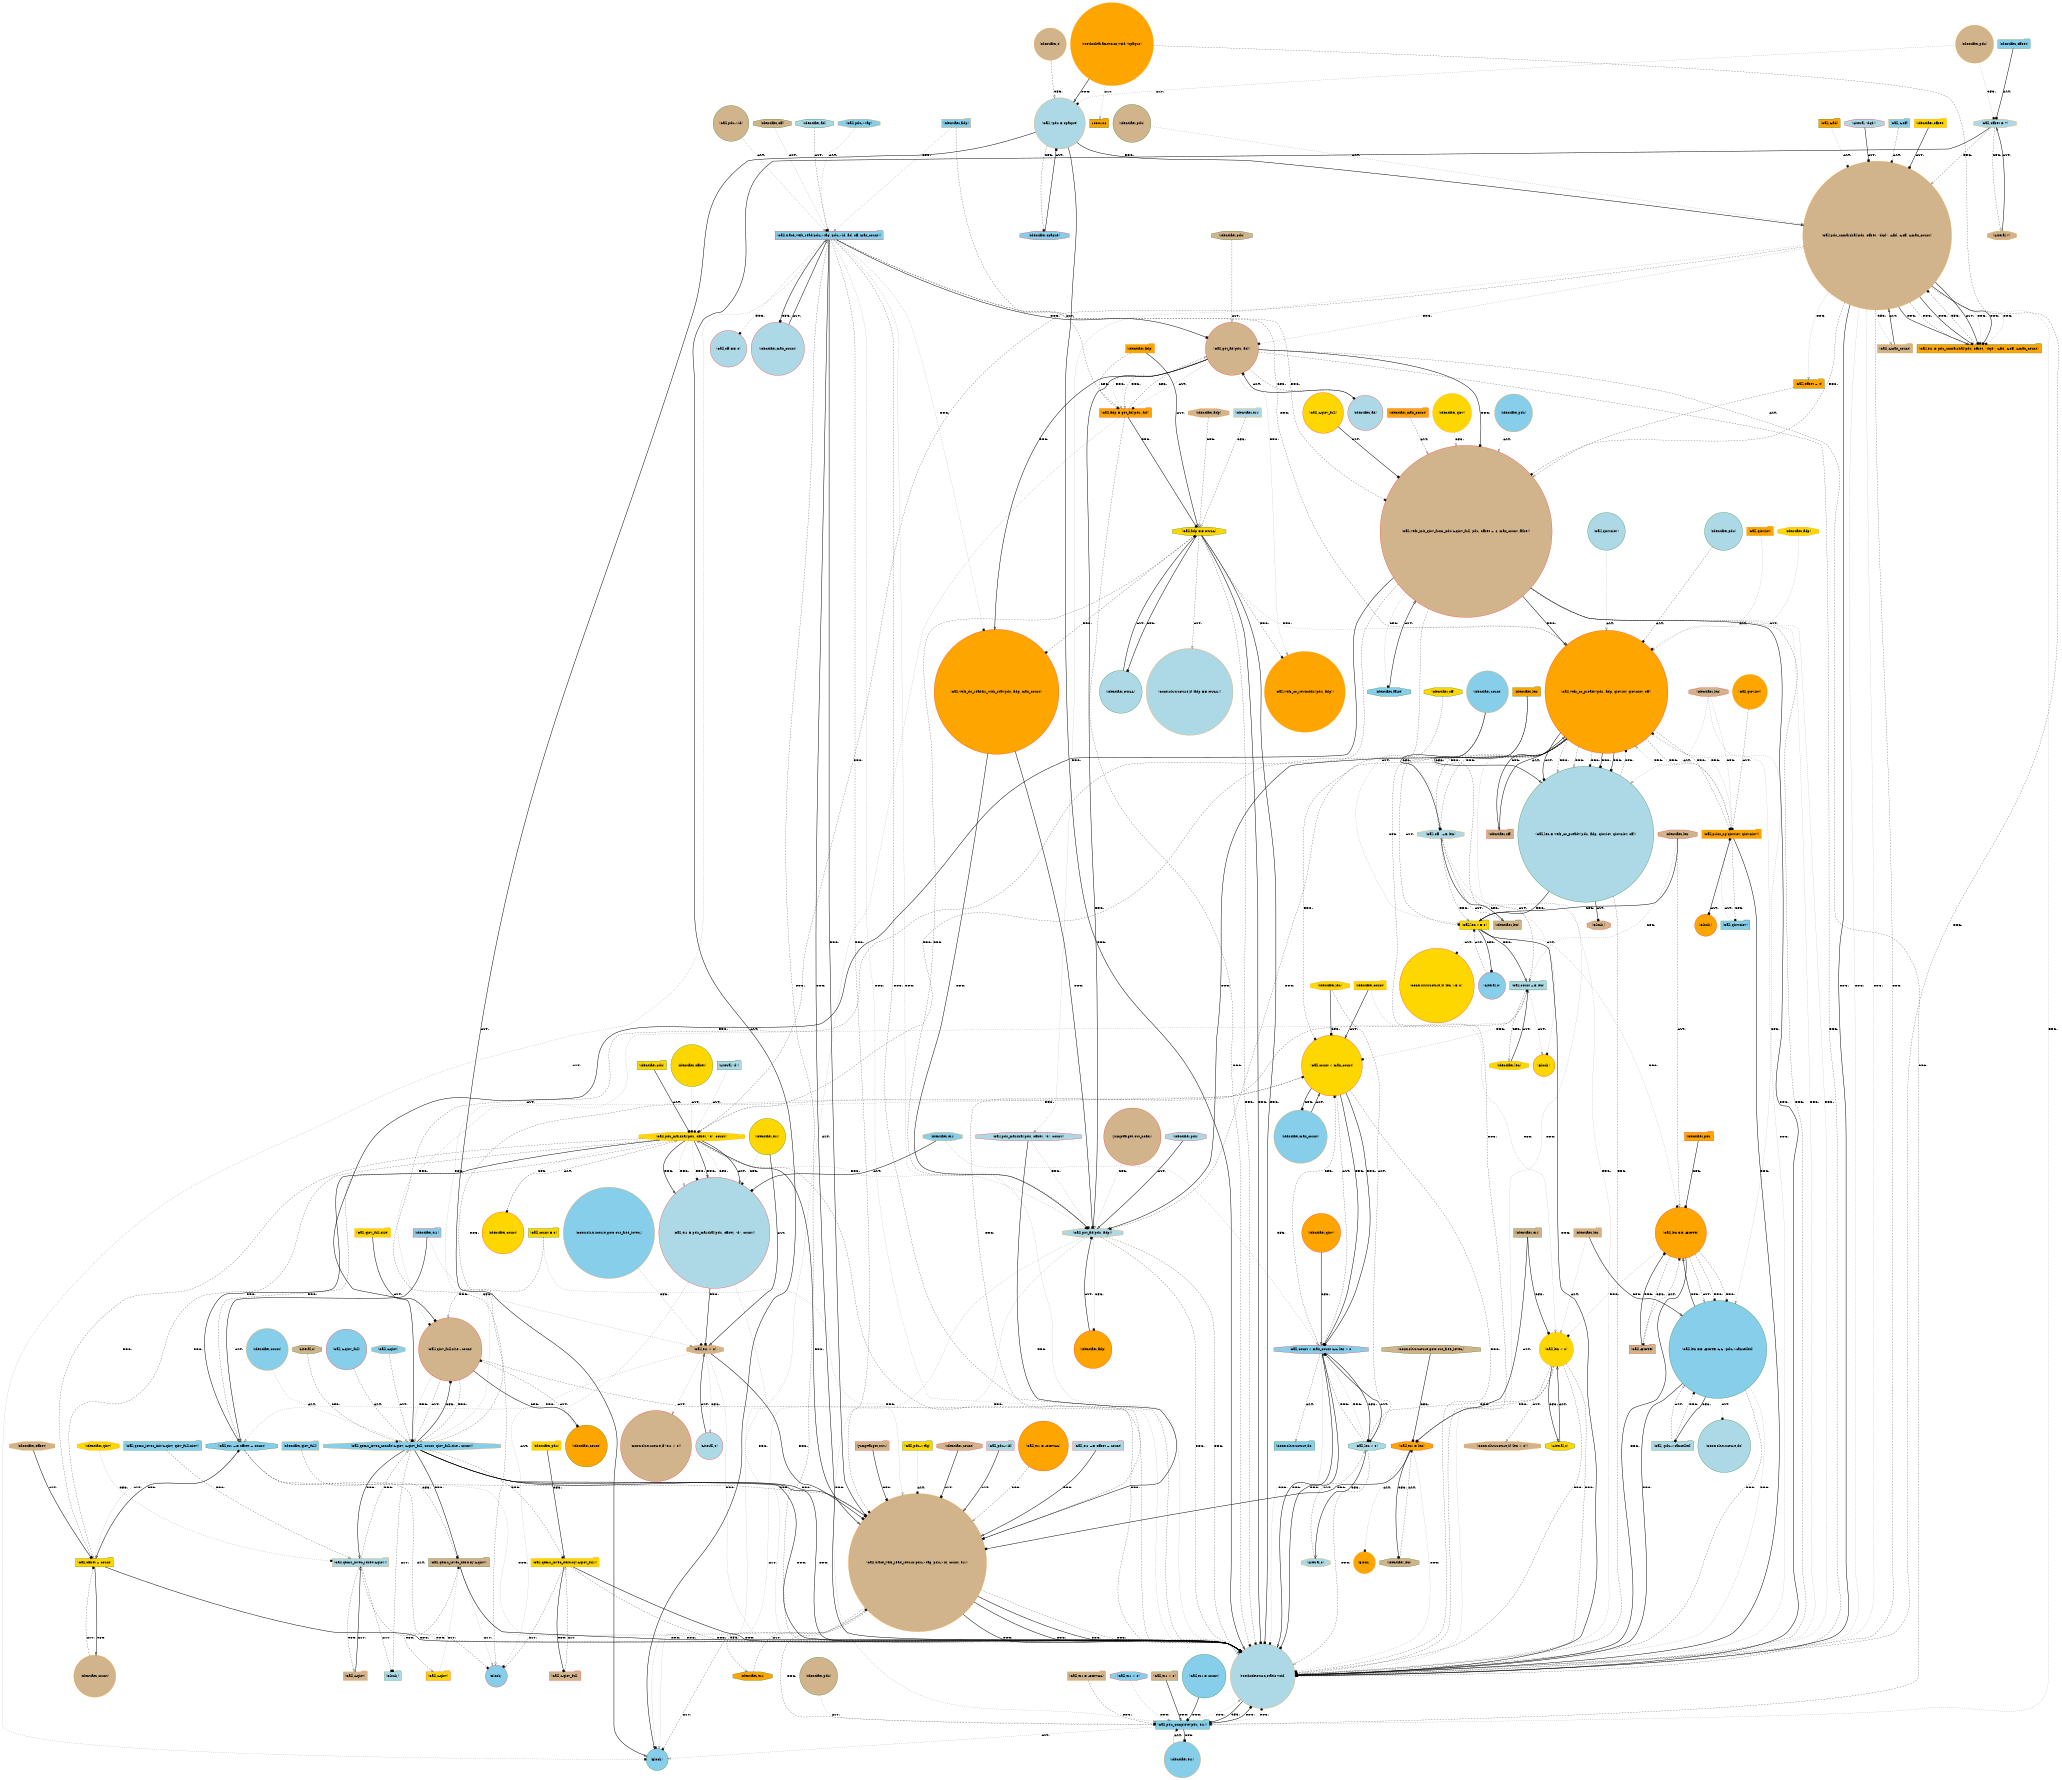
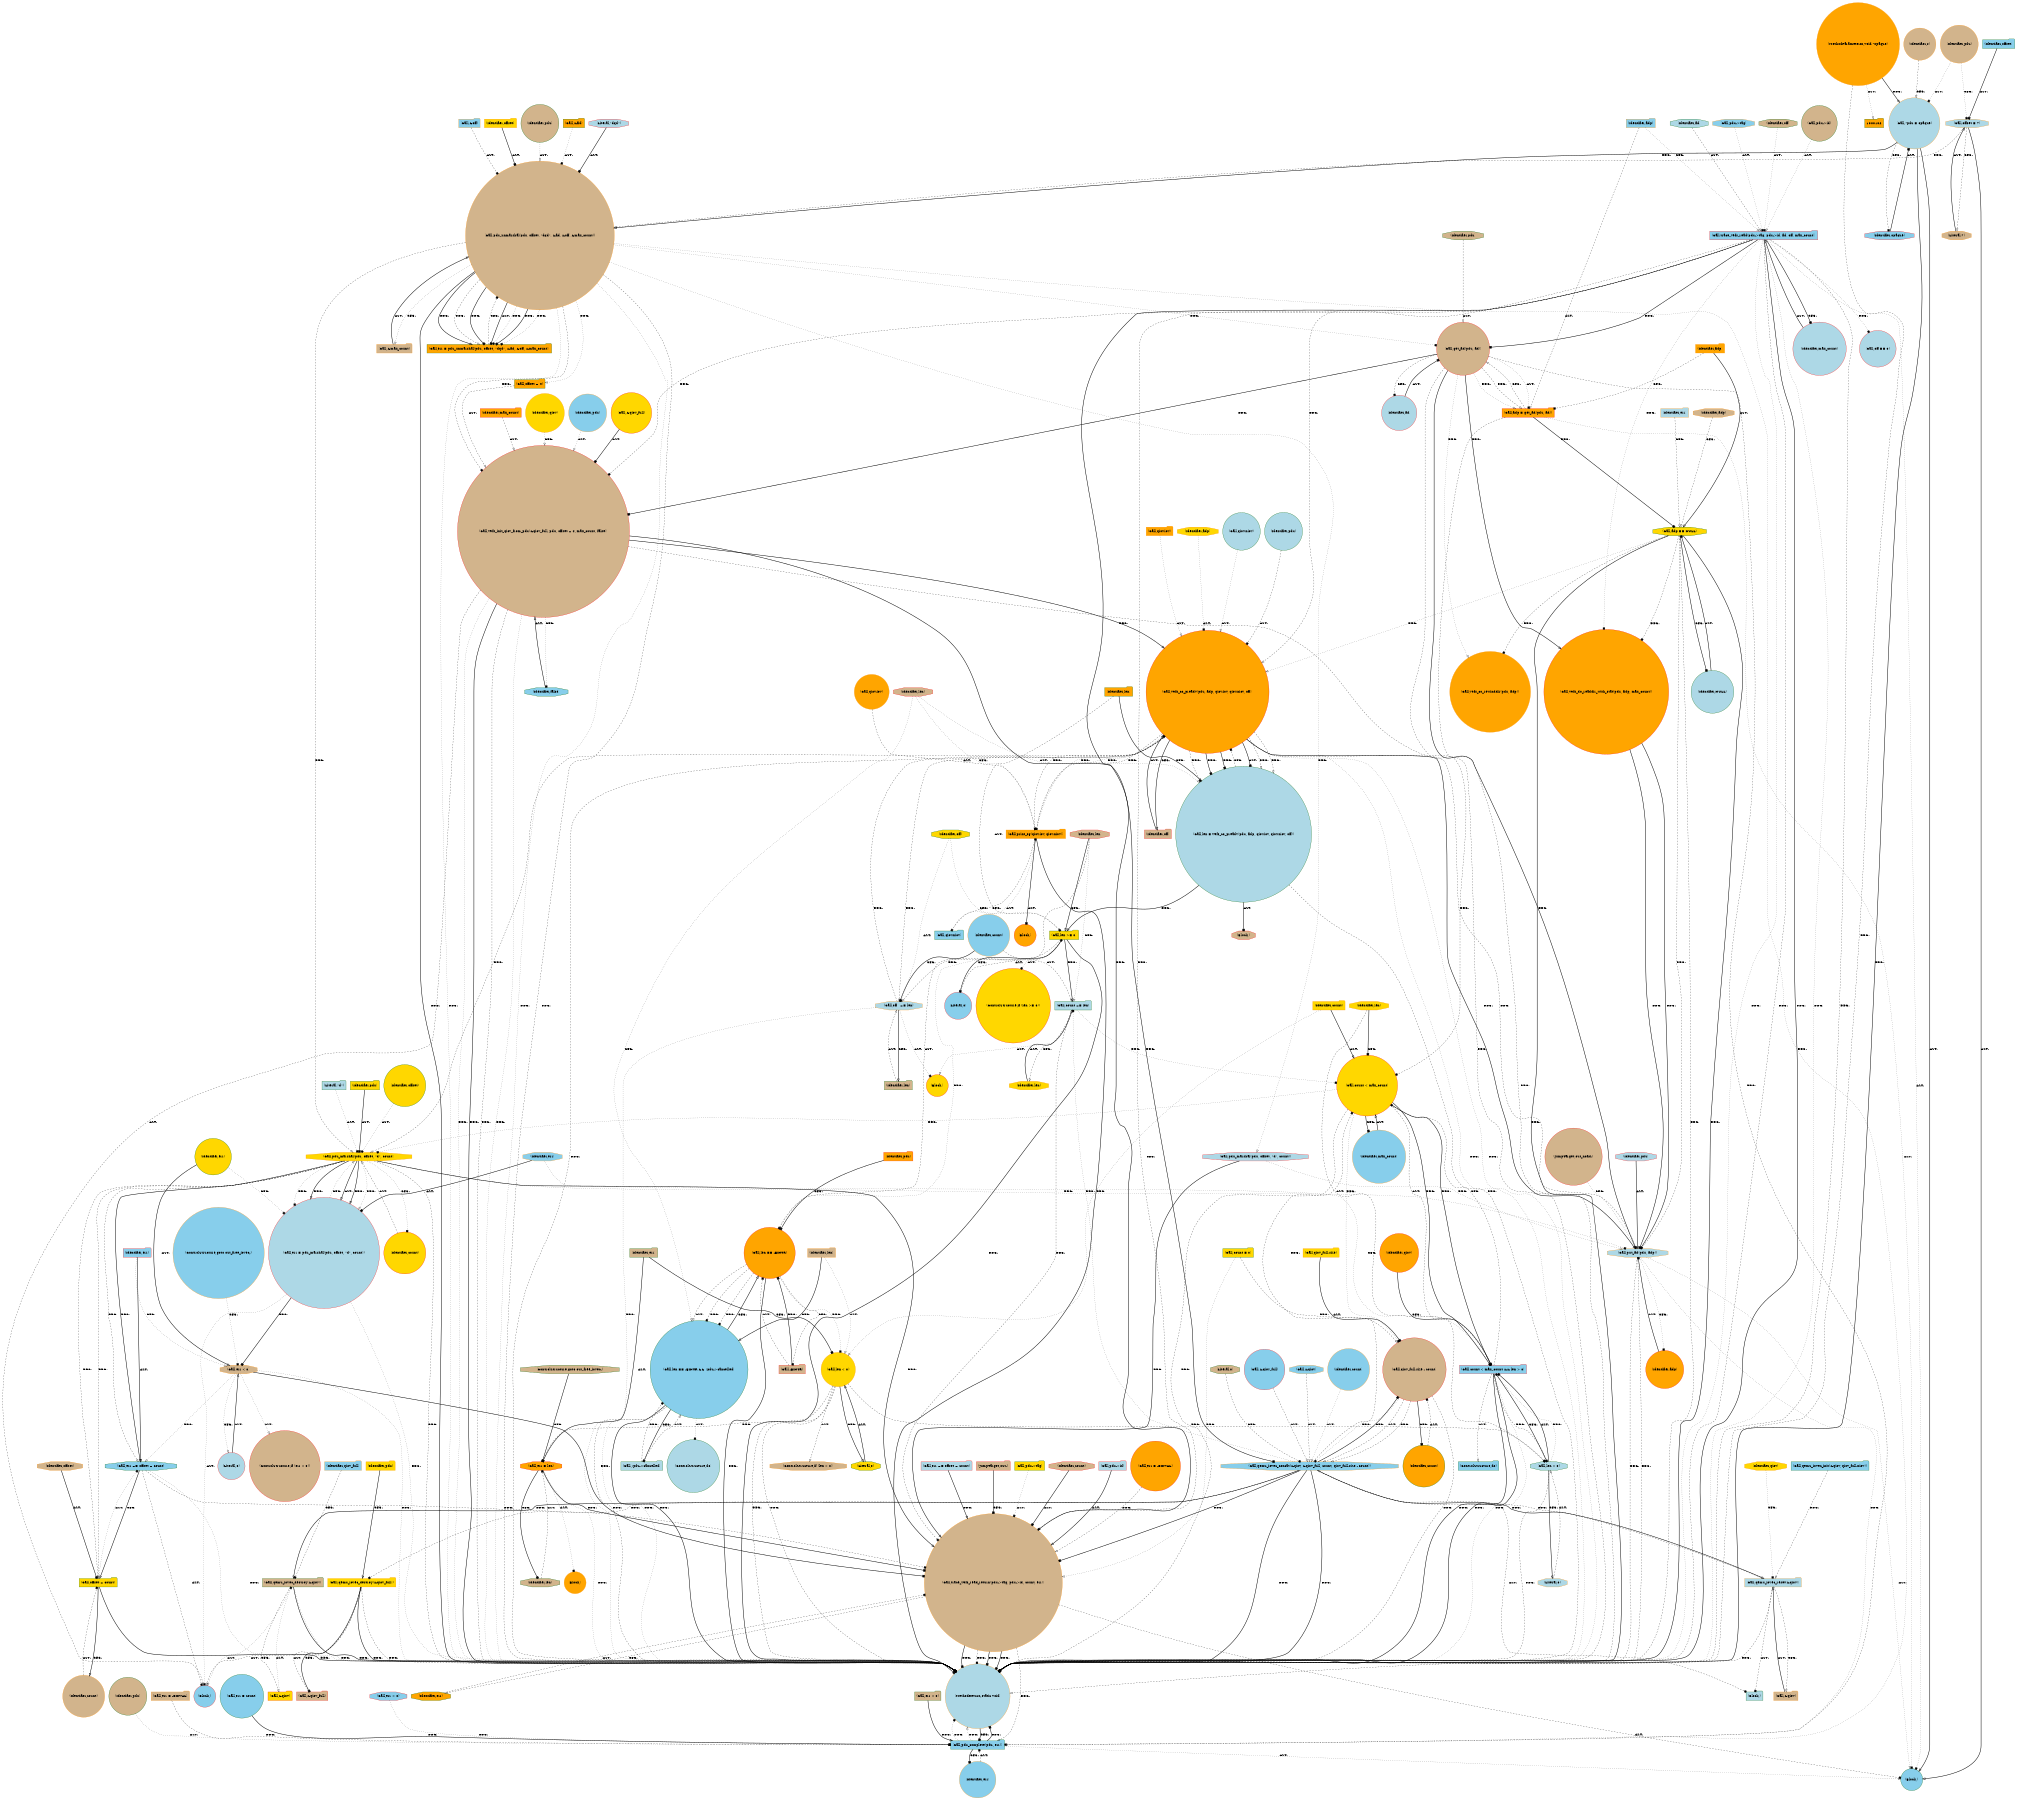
node "(ControlStructure,if (fidp == NULL))": removed
edge "(Call,off   += len)" -> "(Call,len >= 0)": reversed
node "(Call,count < max_count && len > 0)": shape octagon -> folder
